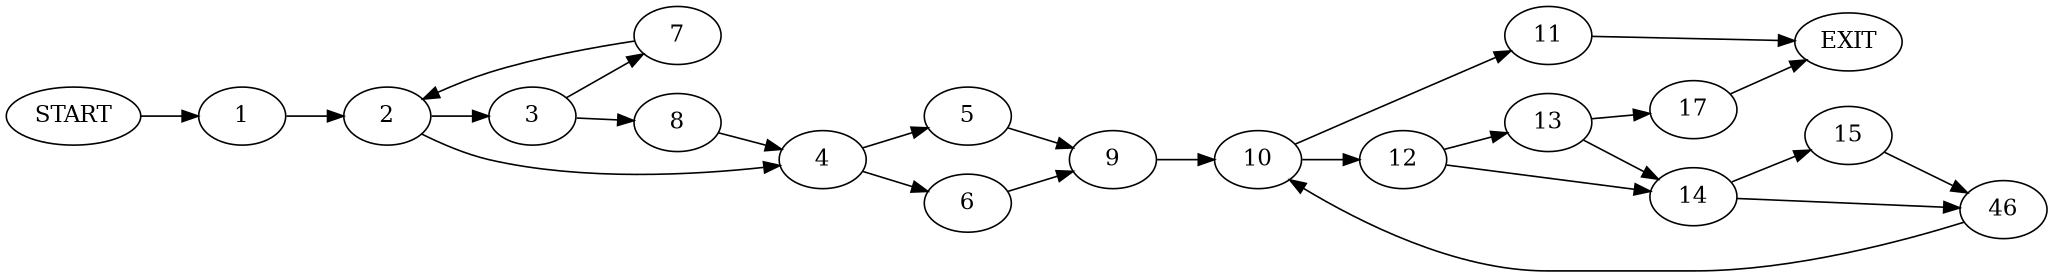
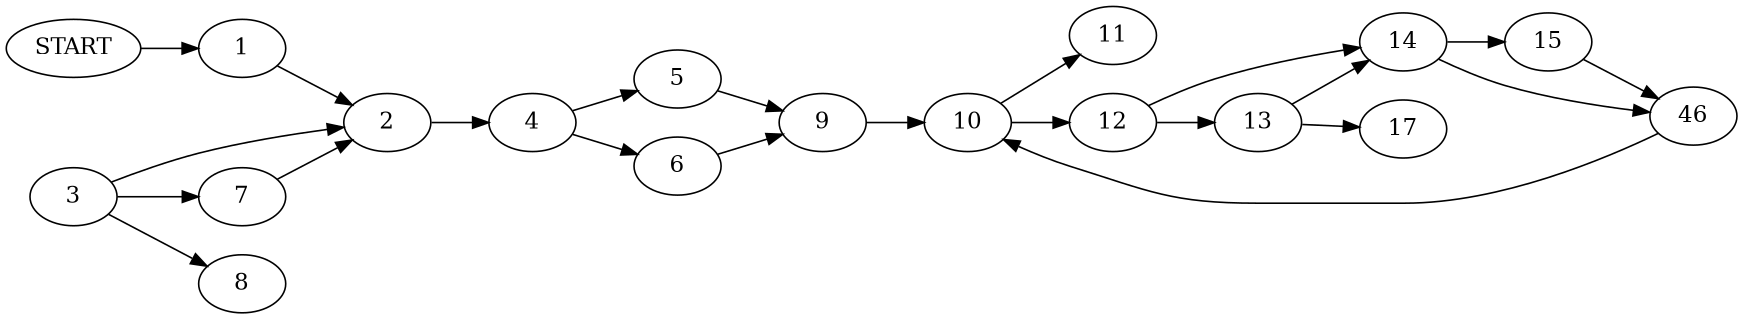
node "EXIT": removed
edge "2" -> "3": reversed
edge "8" -> "4": removed
